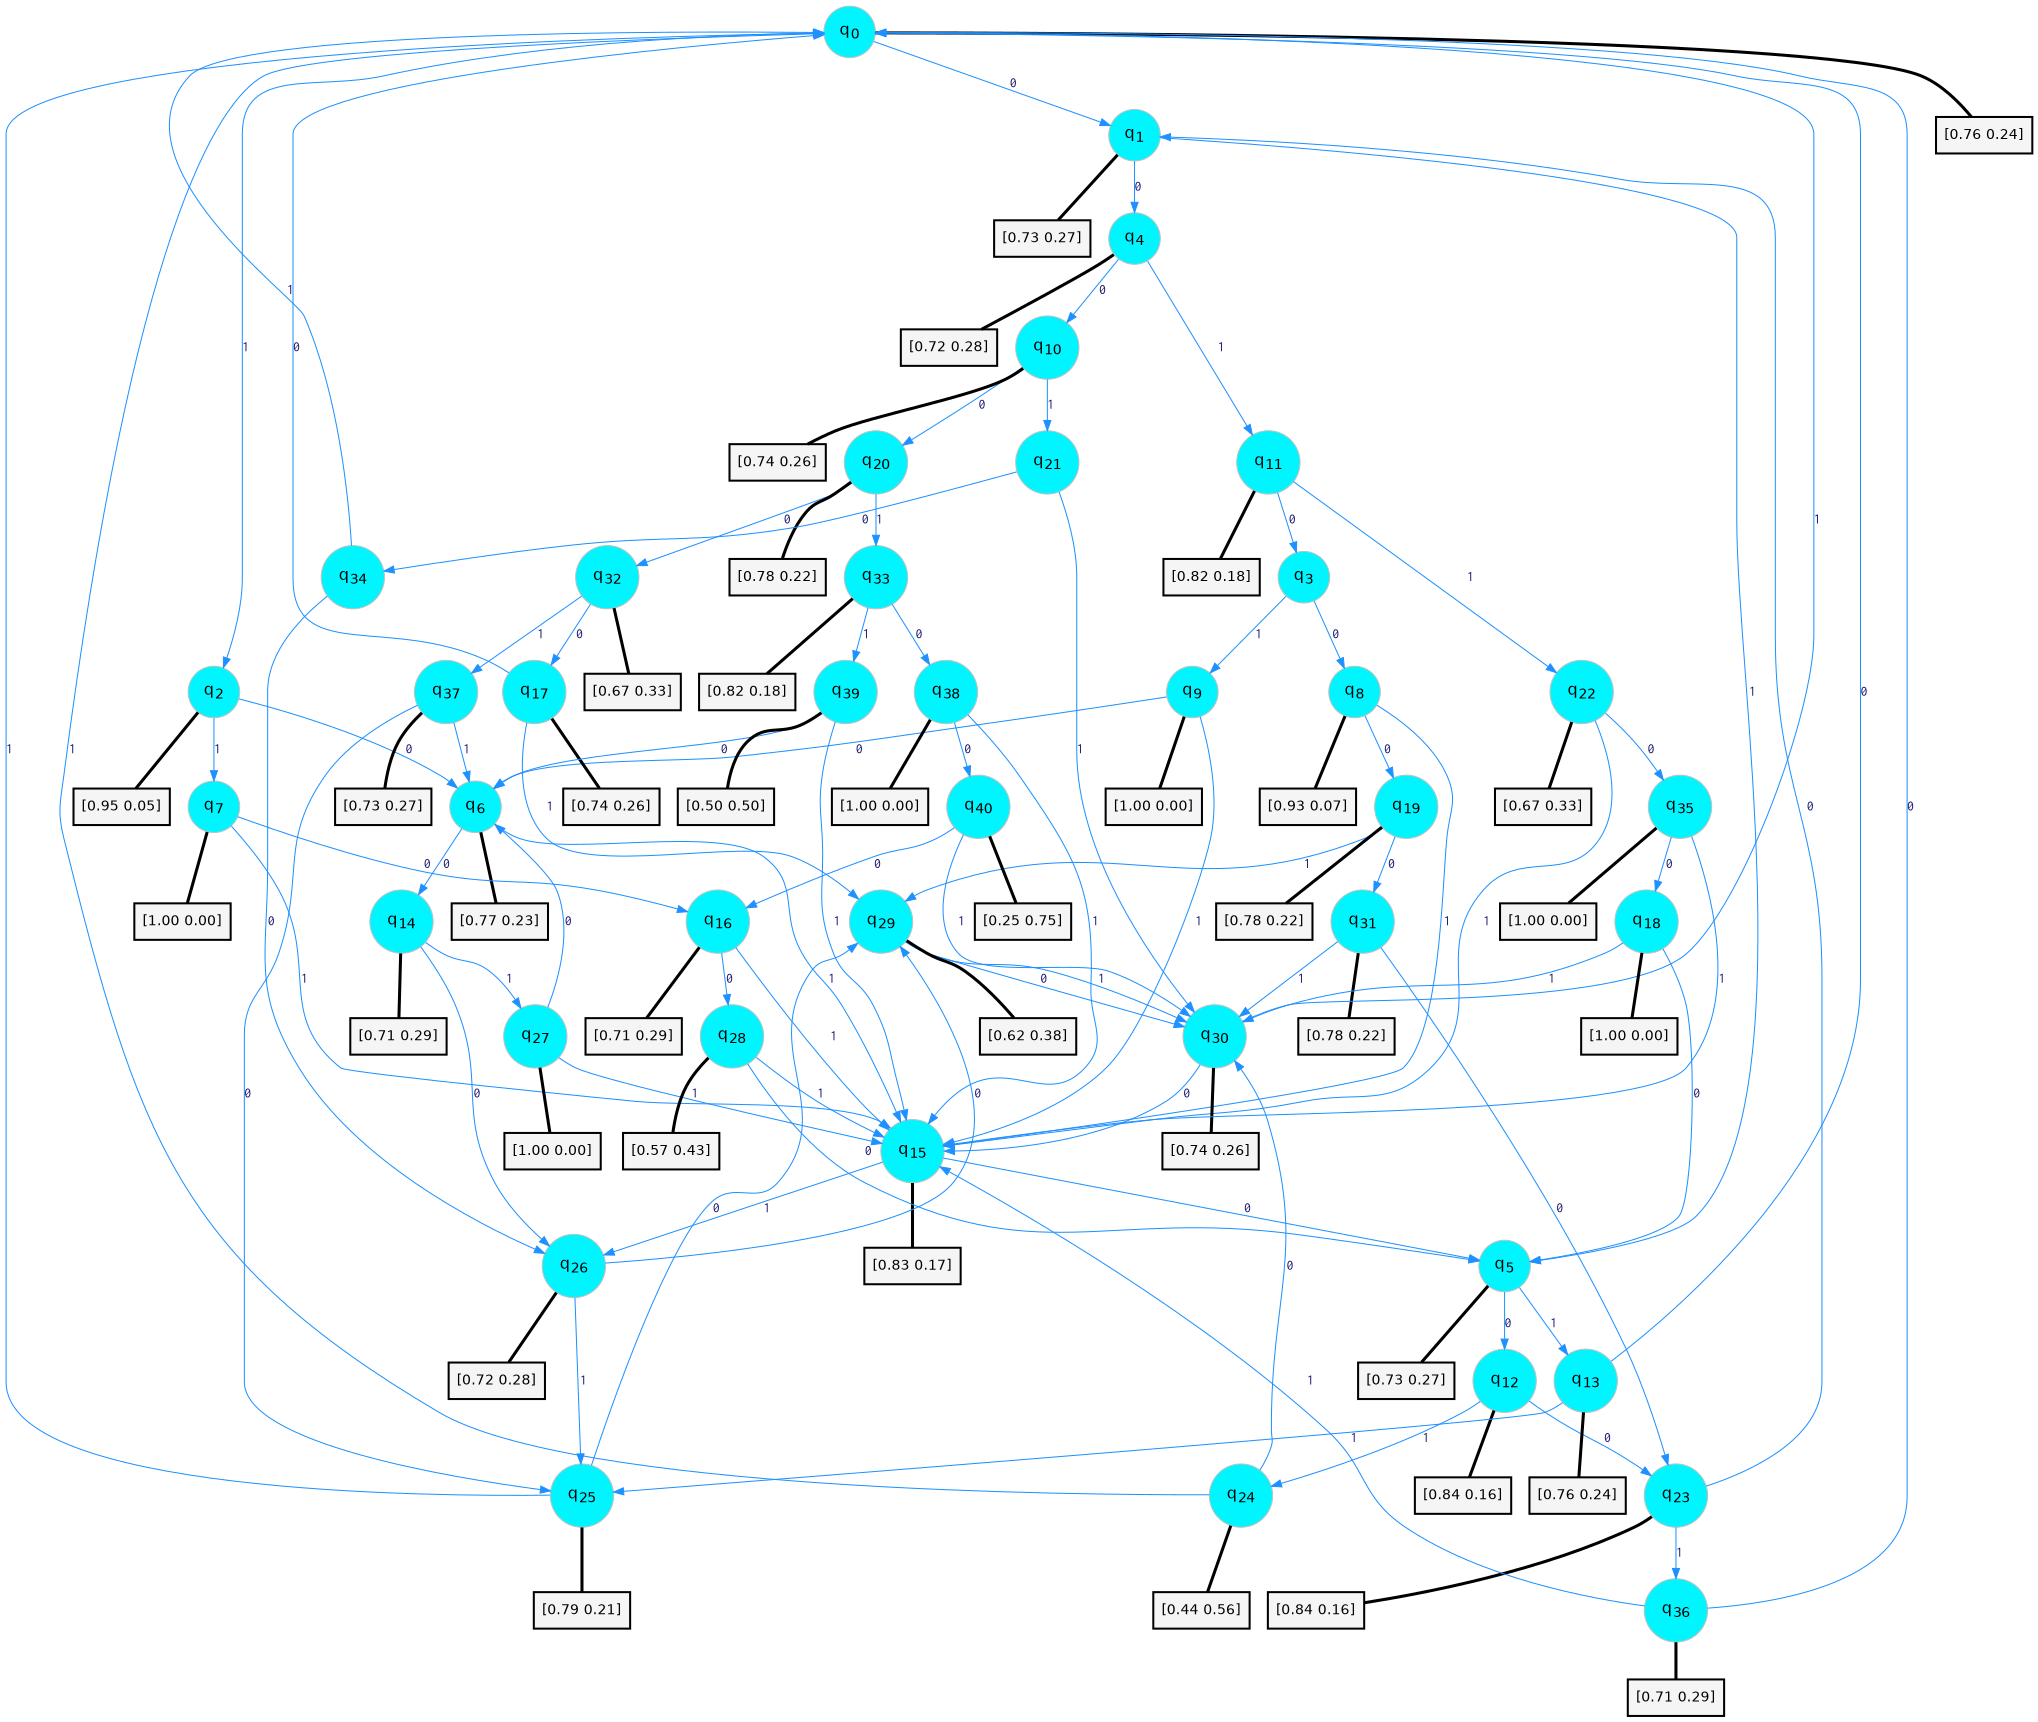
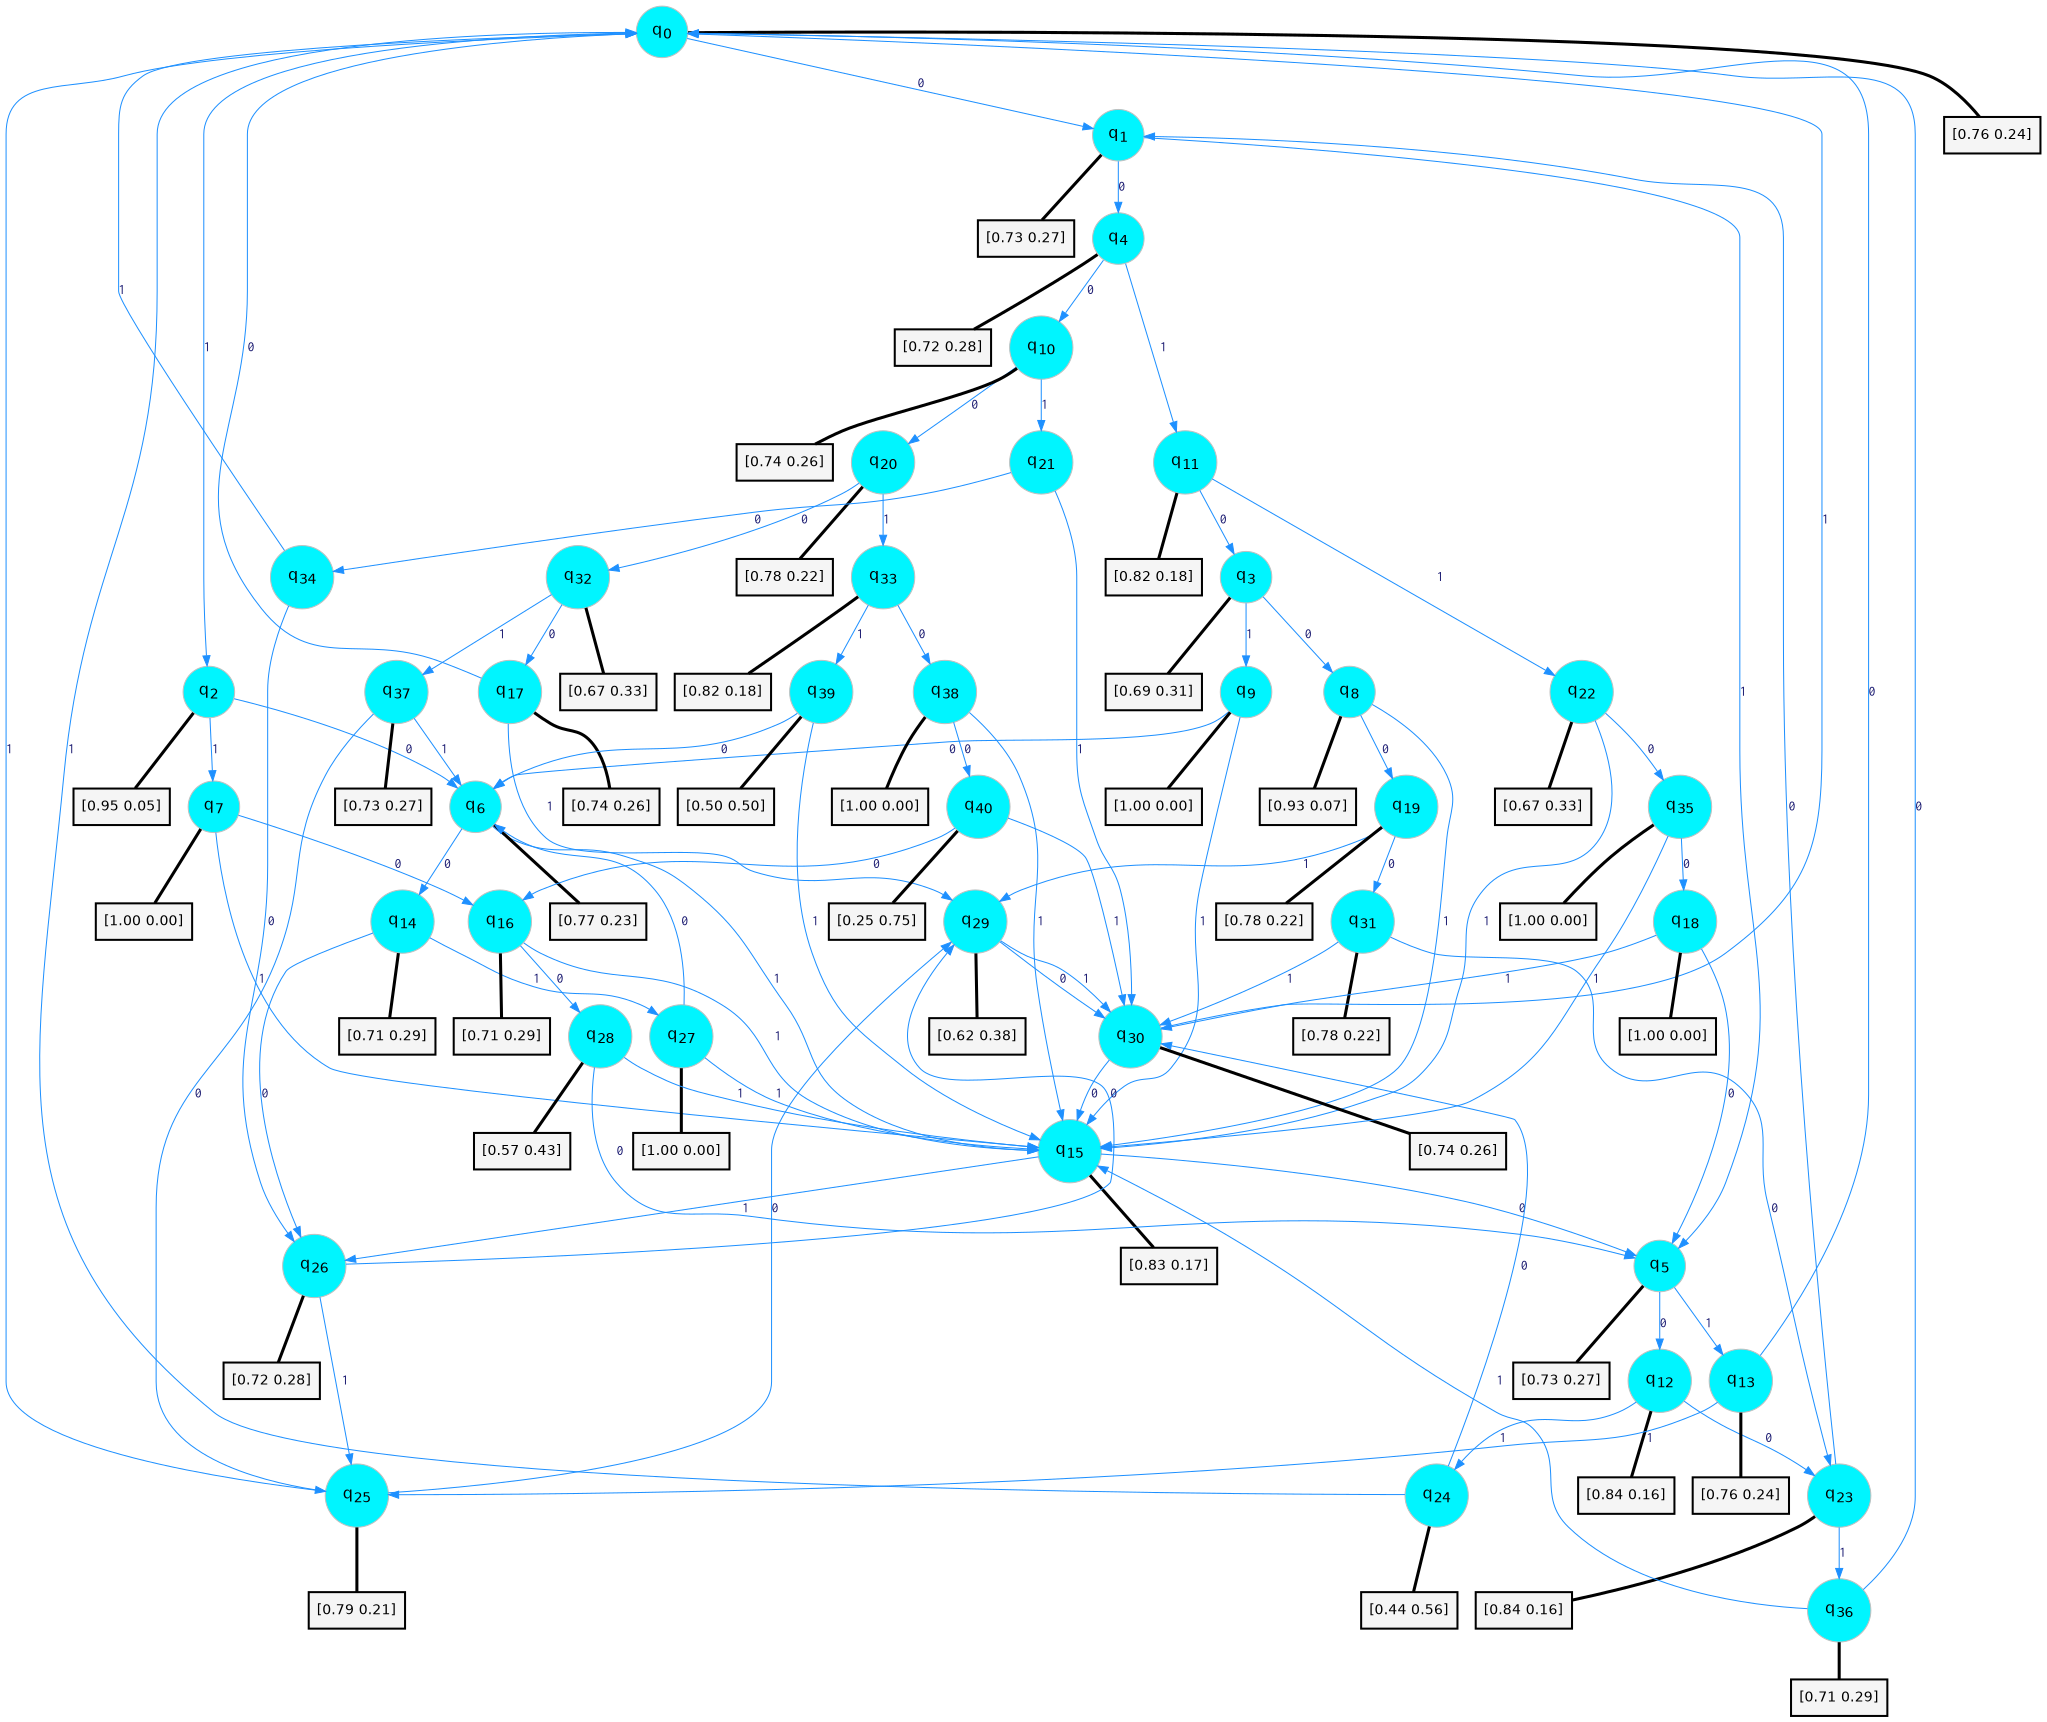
node "[0.69 0.31]": added
